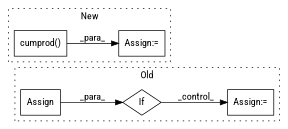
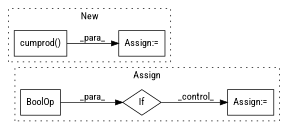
cluster "Old": label "Old" -> "Assign"
node "Assign": label "Assign" -> "BoolOp"
